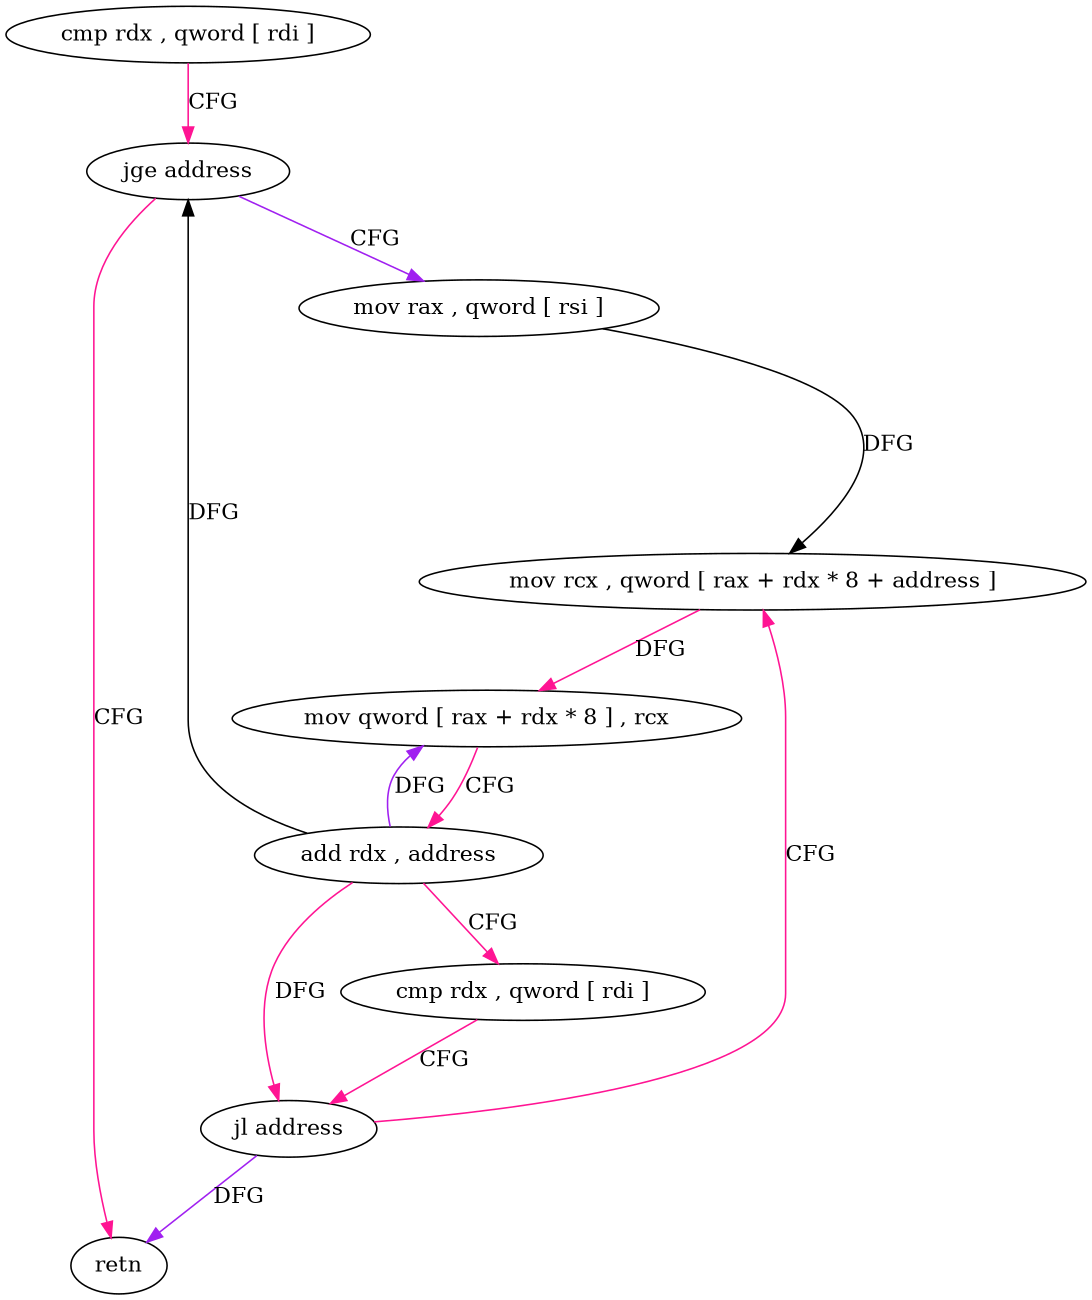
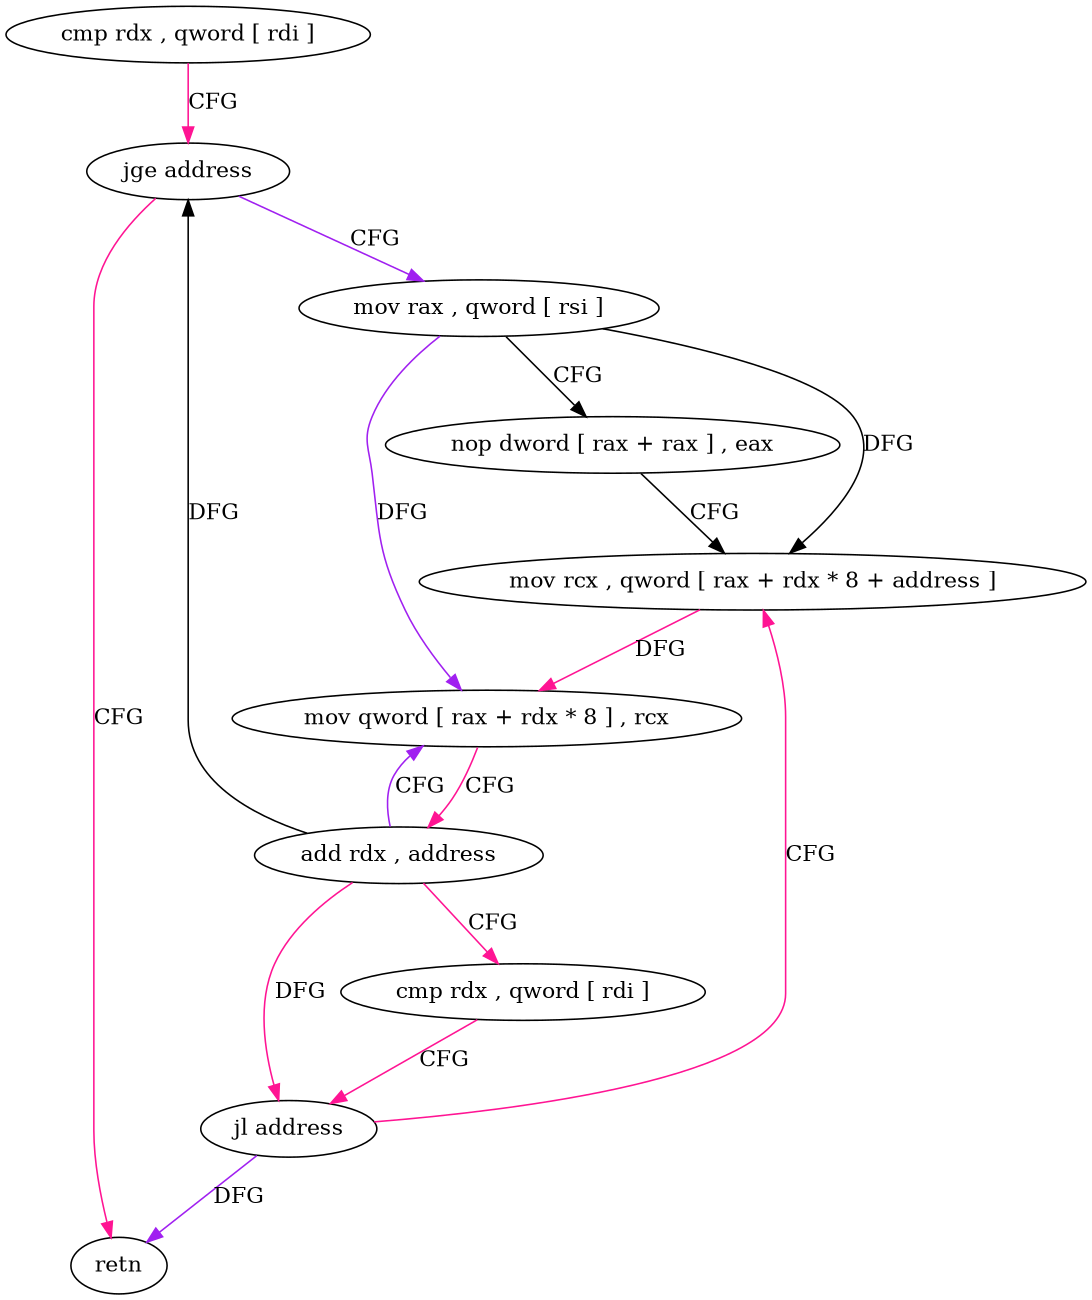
node "nop dword [ rax + rax ] , eax": added
edge "mov rax , qword [ rsi ]" -> "mov qword [ rax + rdx * 8 ] , rcx": added, label "DFG"
edge "add rdx , address" -> "mov qword [ rax + rdx * 8 ] , rcx": label "DFG" -> "CFG"
